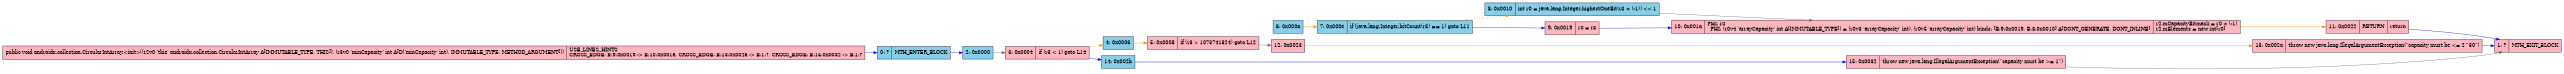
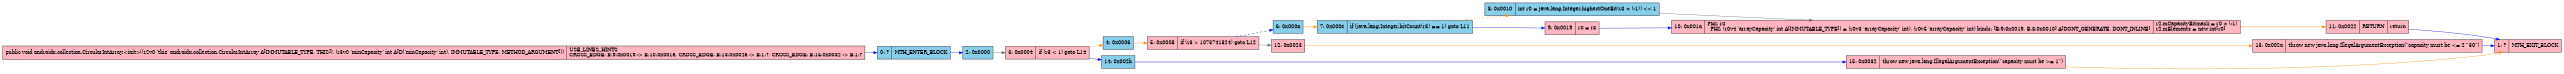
edge "5: 0x0008" -> "6: 0x000a": added
edge "15: 0x0032" -> "1: ?": color gray40 -> darkorange
